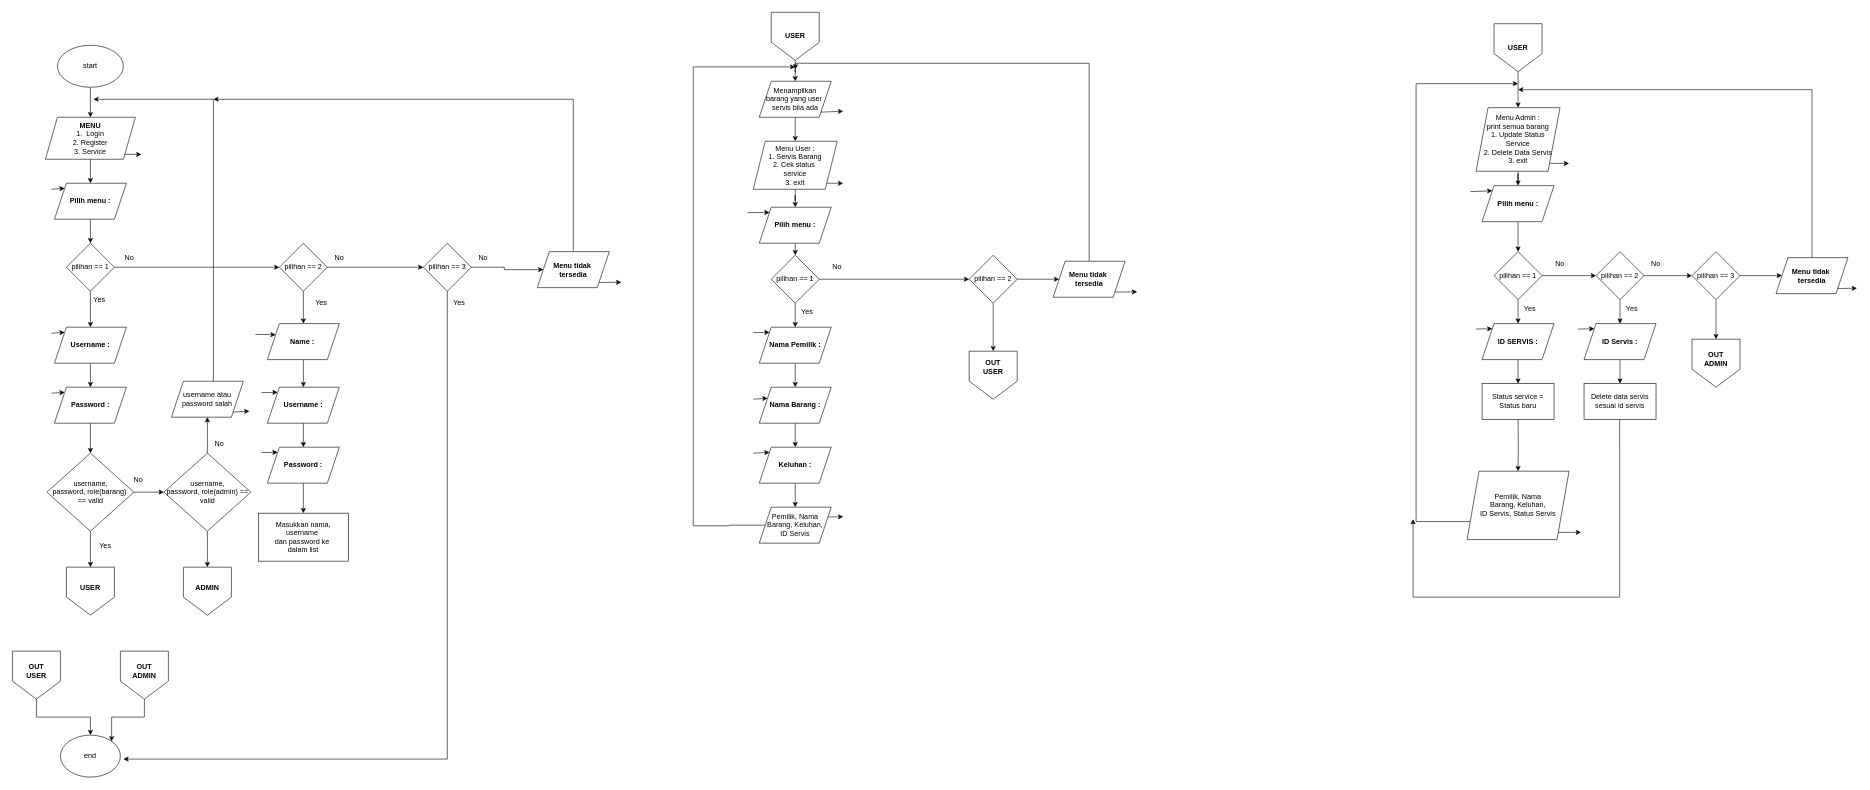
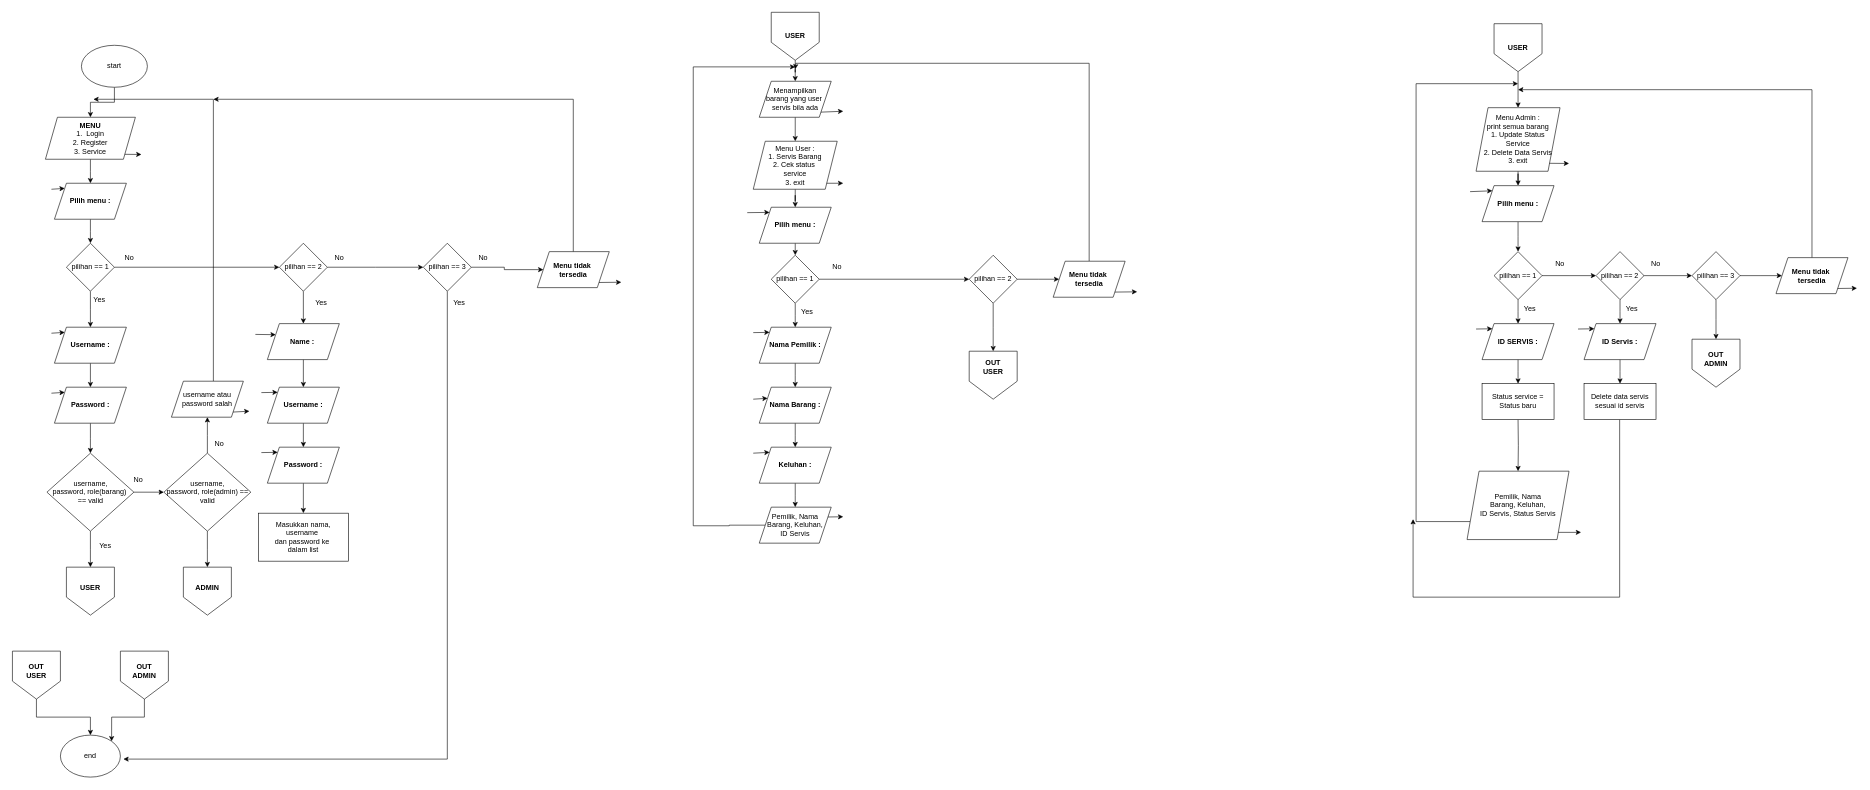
node "start": moved (90, 66) -> (114, 66)
